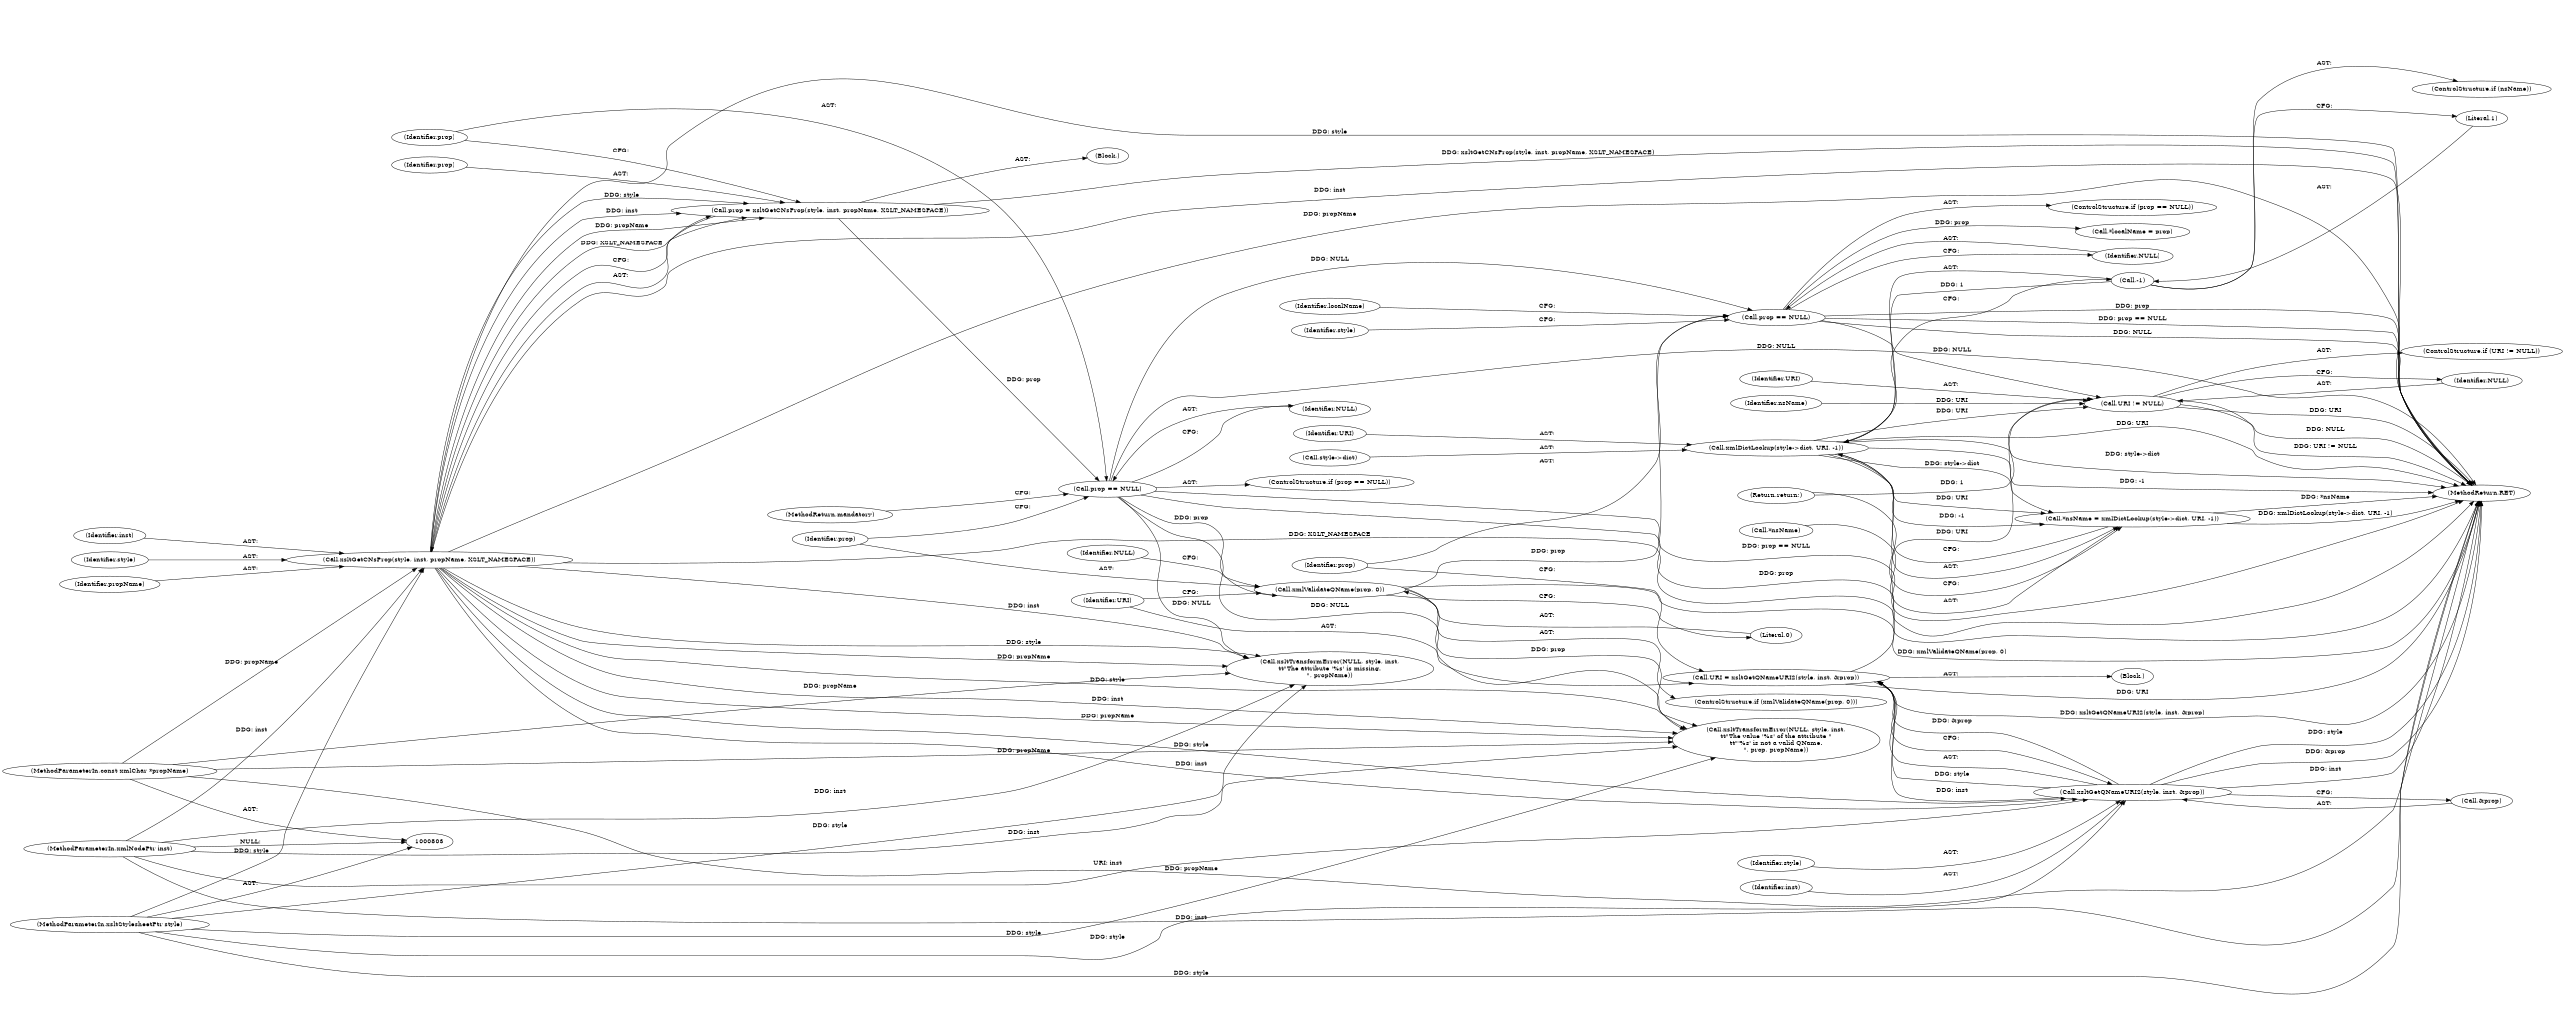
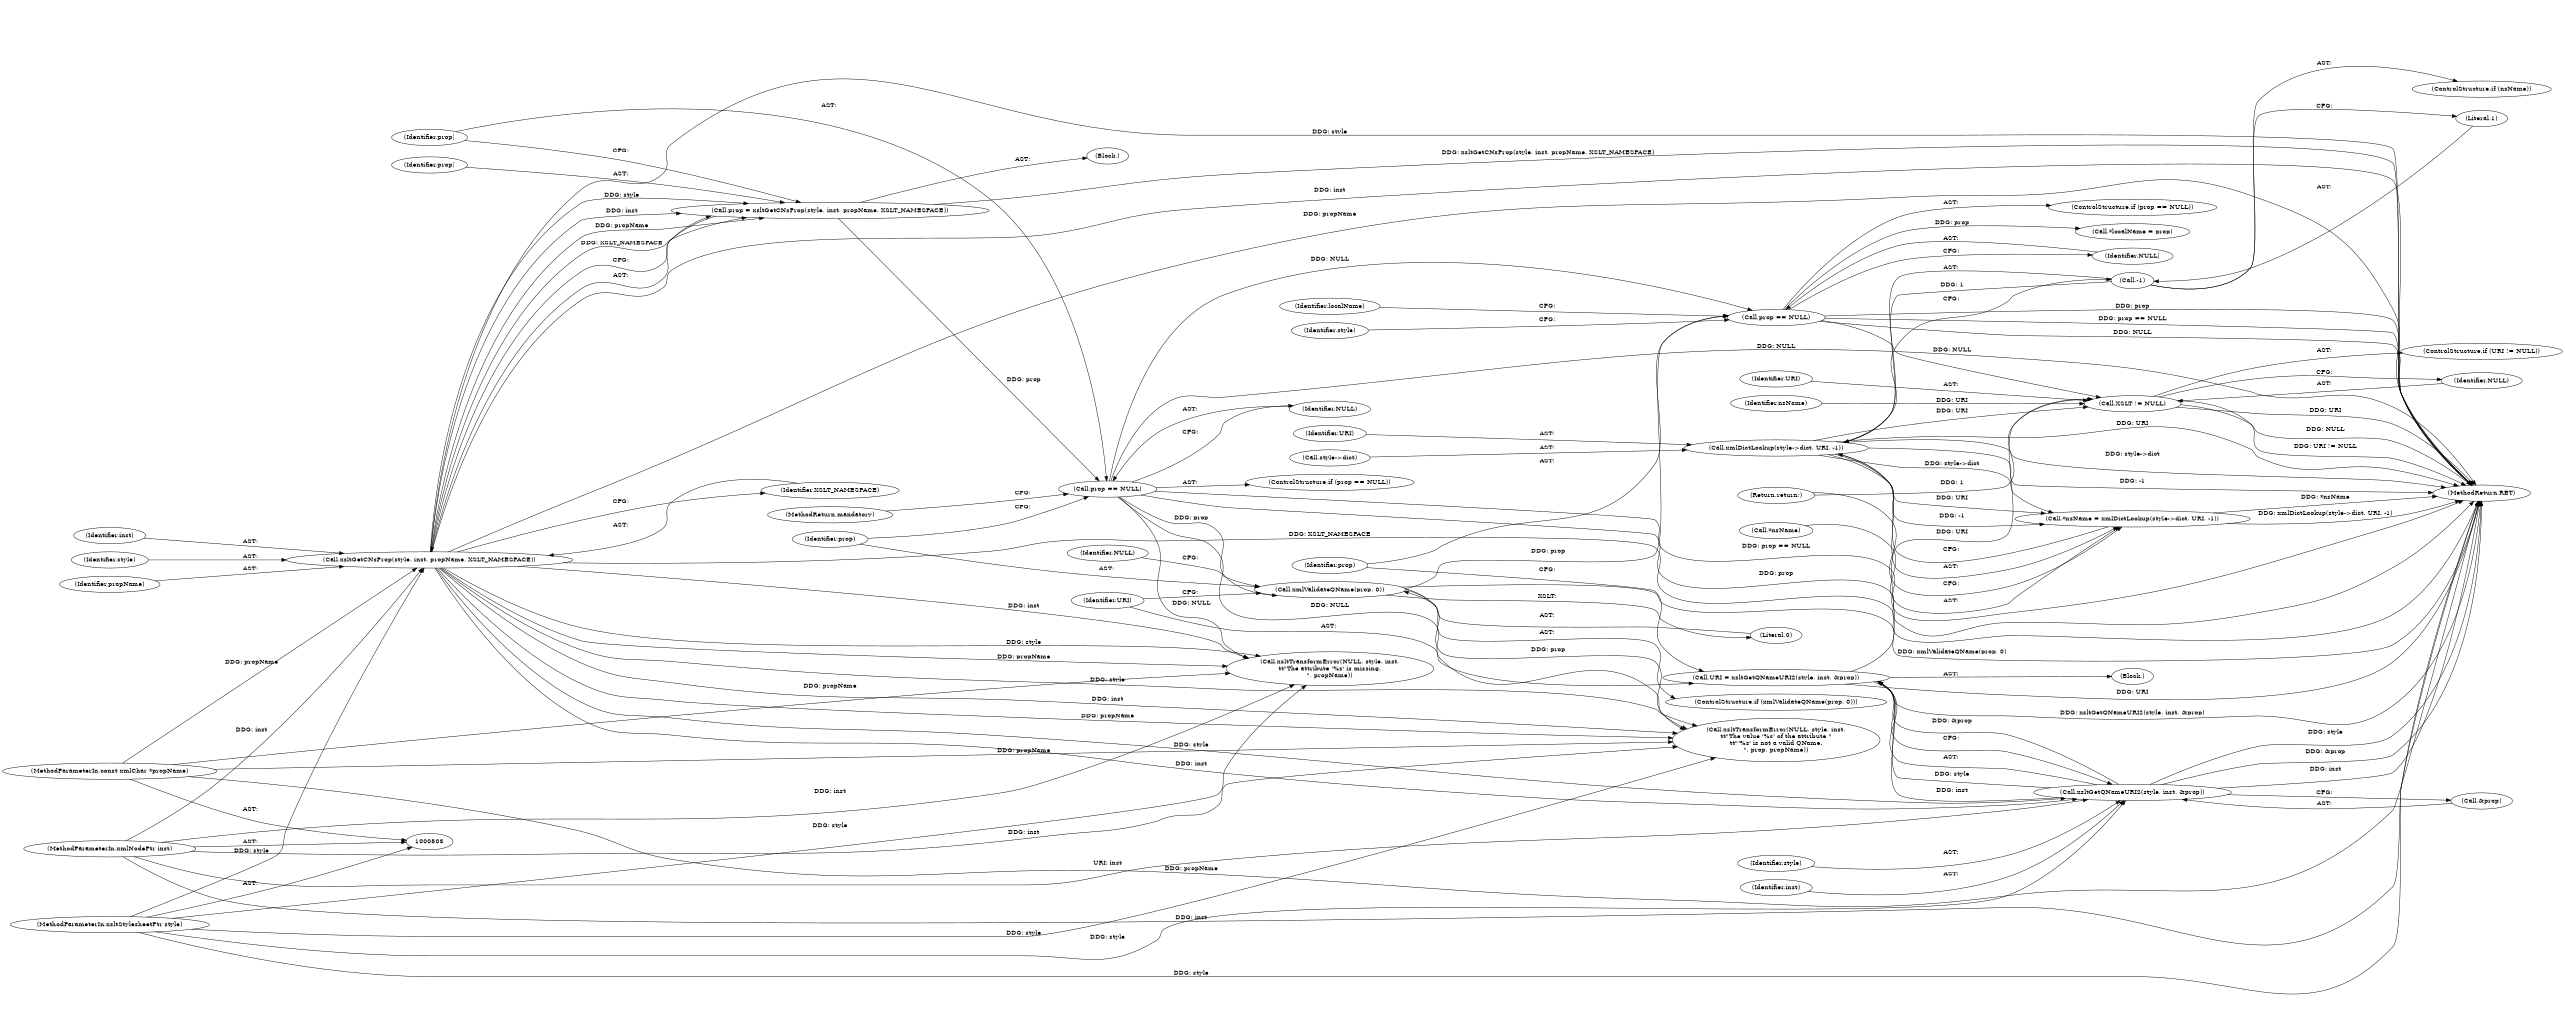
node "(Call,URI != NULL)": label "(Call,URI != NULL)" -> "(Call,XSLT != NULL)"
node "(Identifier,XSLT_NAMESPACE)": added
edge "(Call,xmlValidateQName(prop, 0))" -> "(Literal,0)": label "CFG: " -> "XSLT: "
edge "(MethodParameterIn,xmlNodePtr inst)" -> "1000803": label "NULL: " -> "AST: "
